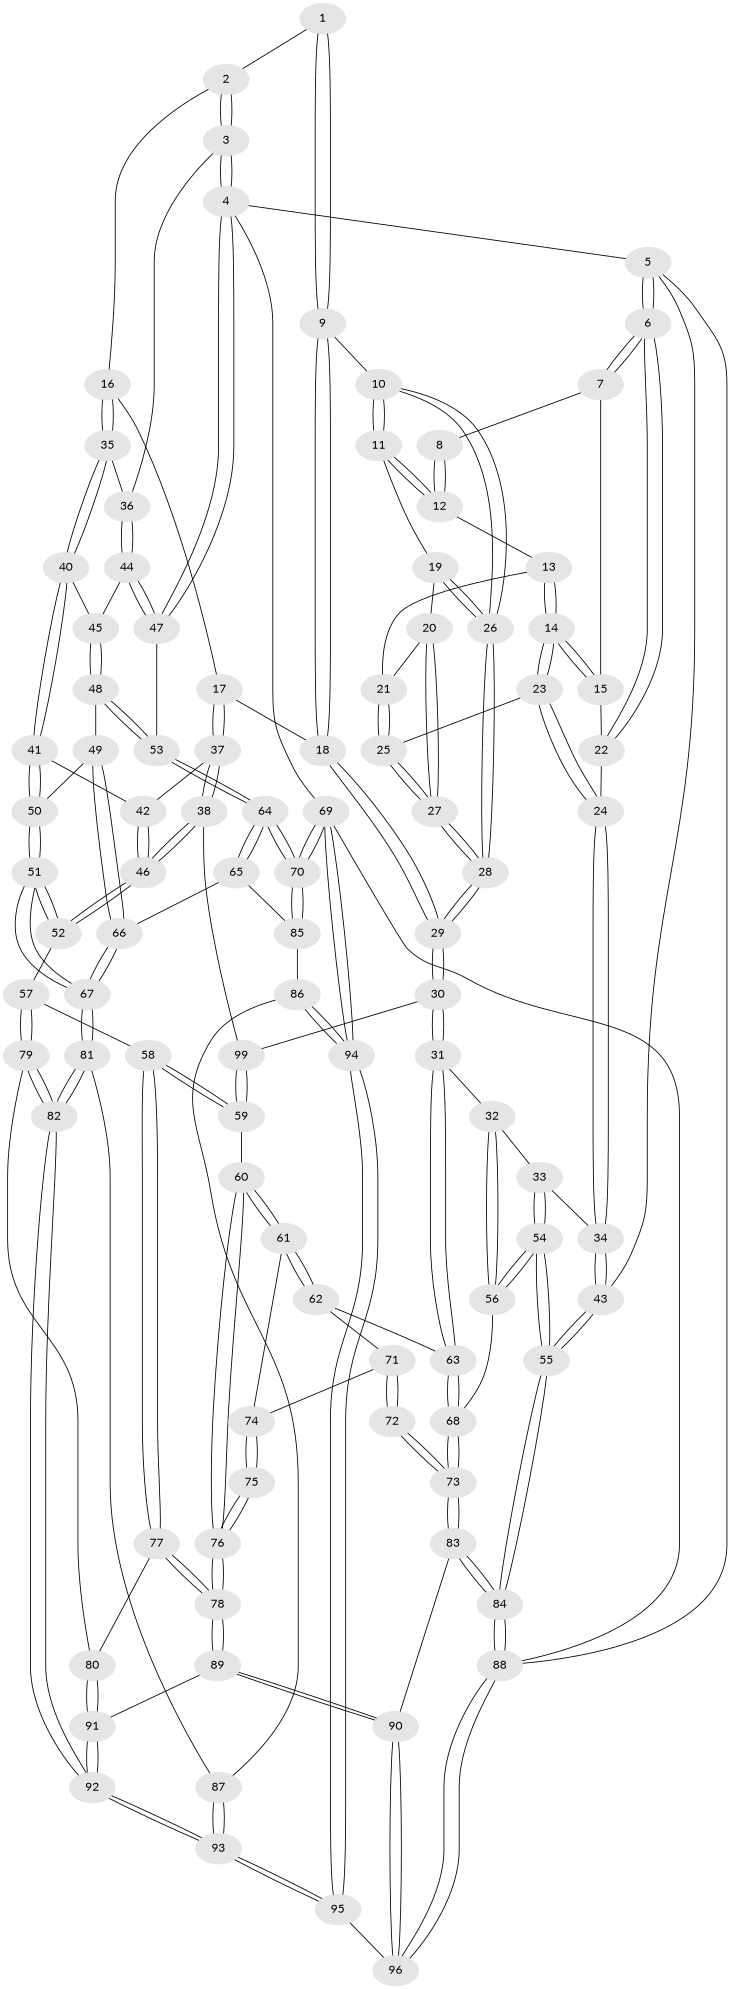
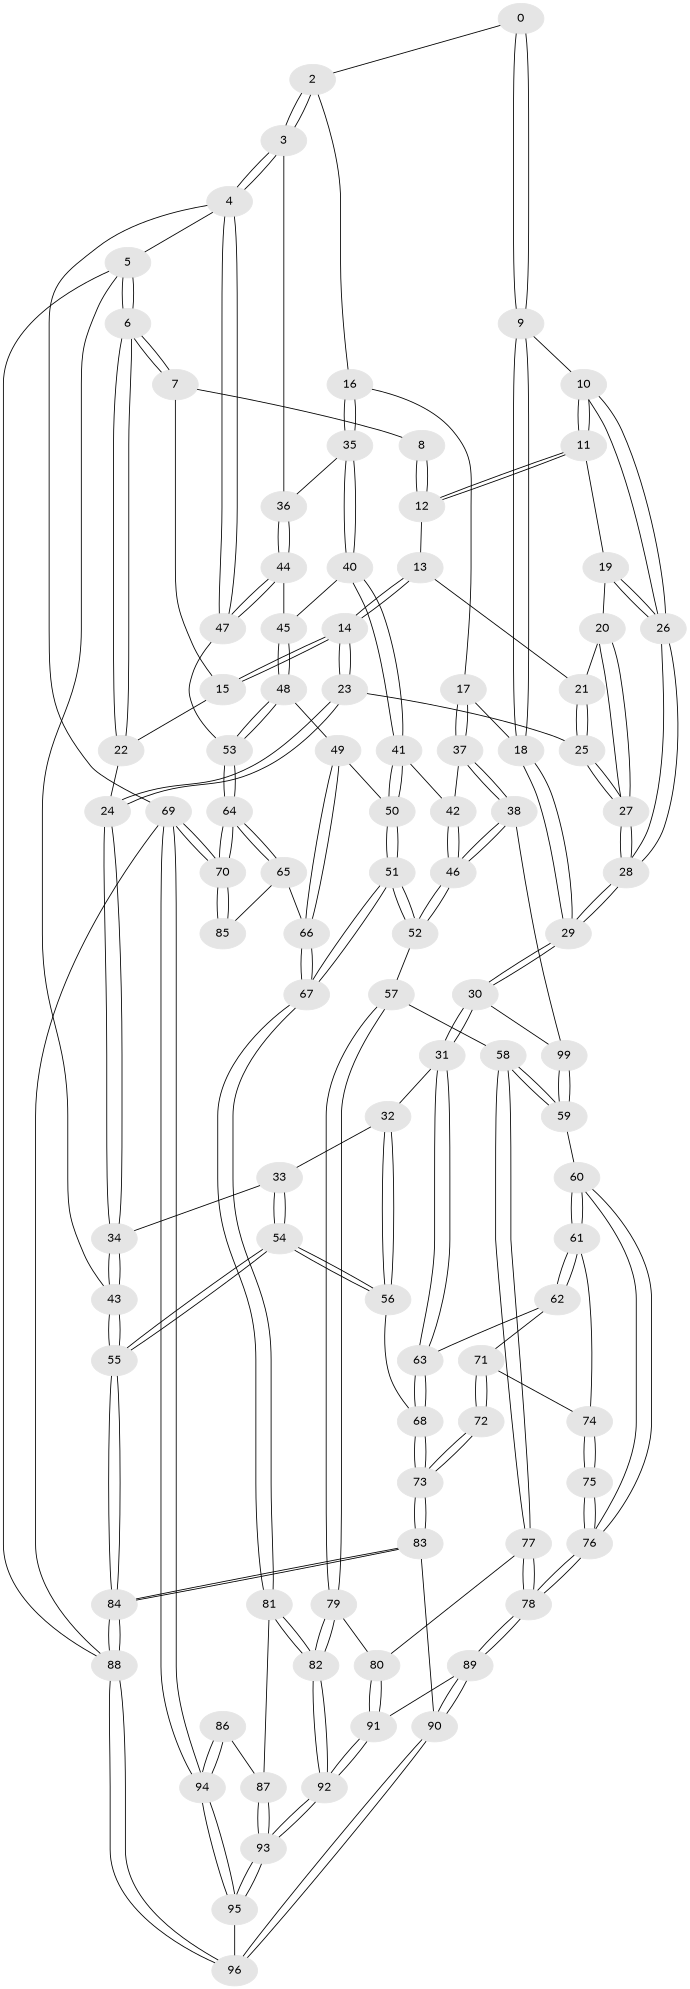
node "1": label "1" -> "0"
edge "85" -- "86": removed
